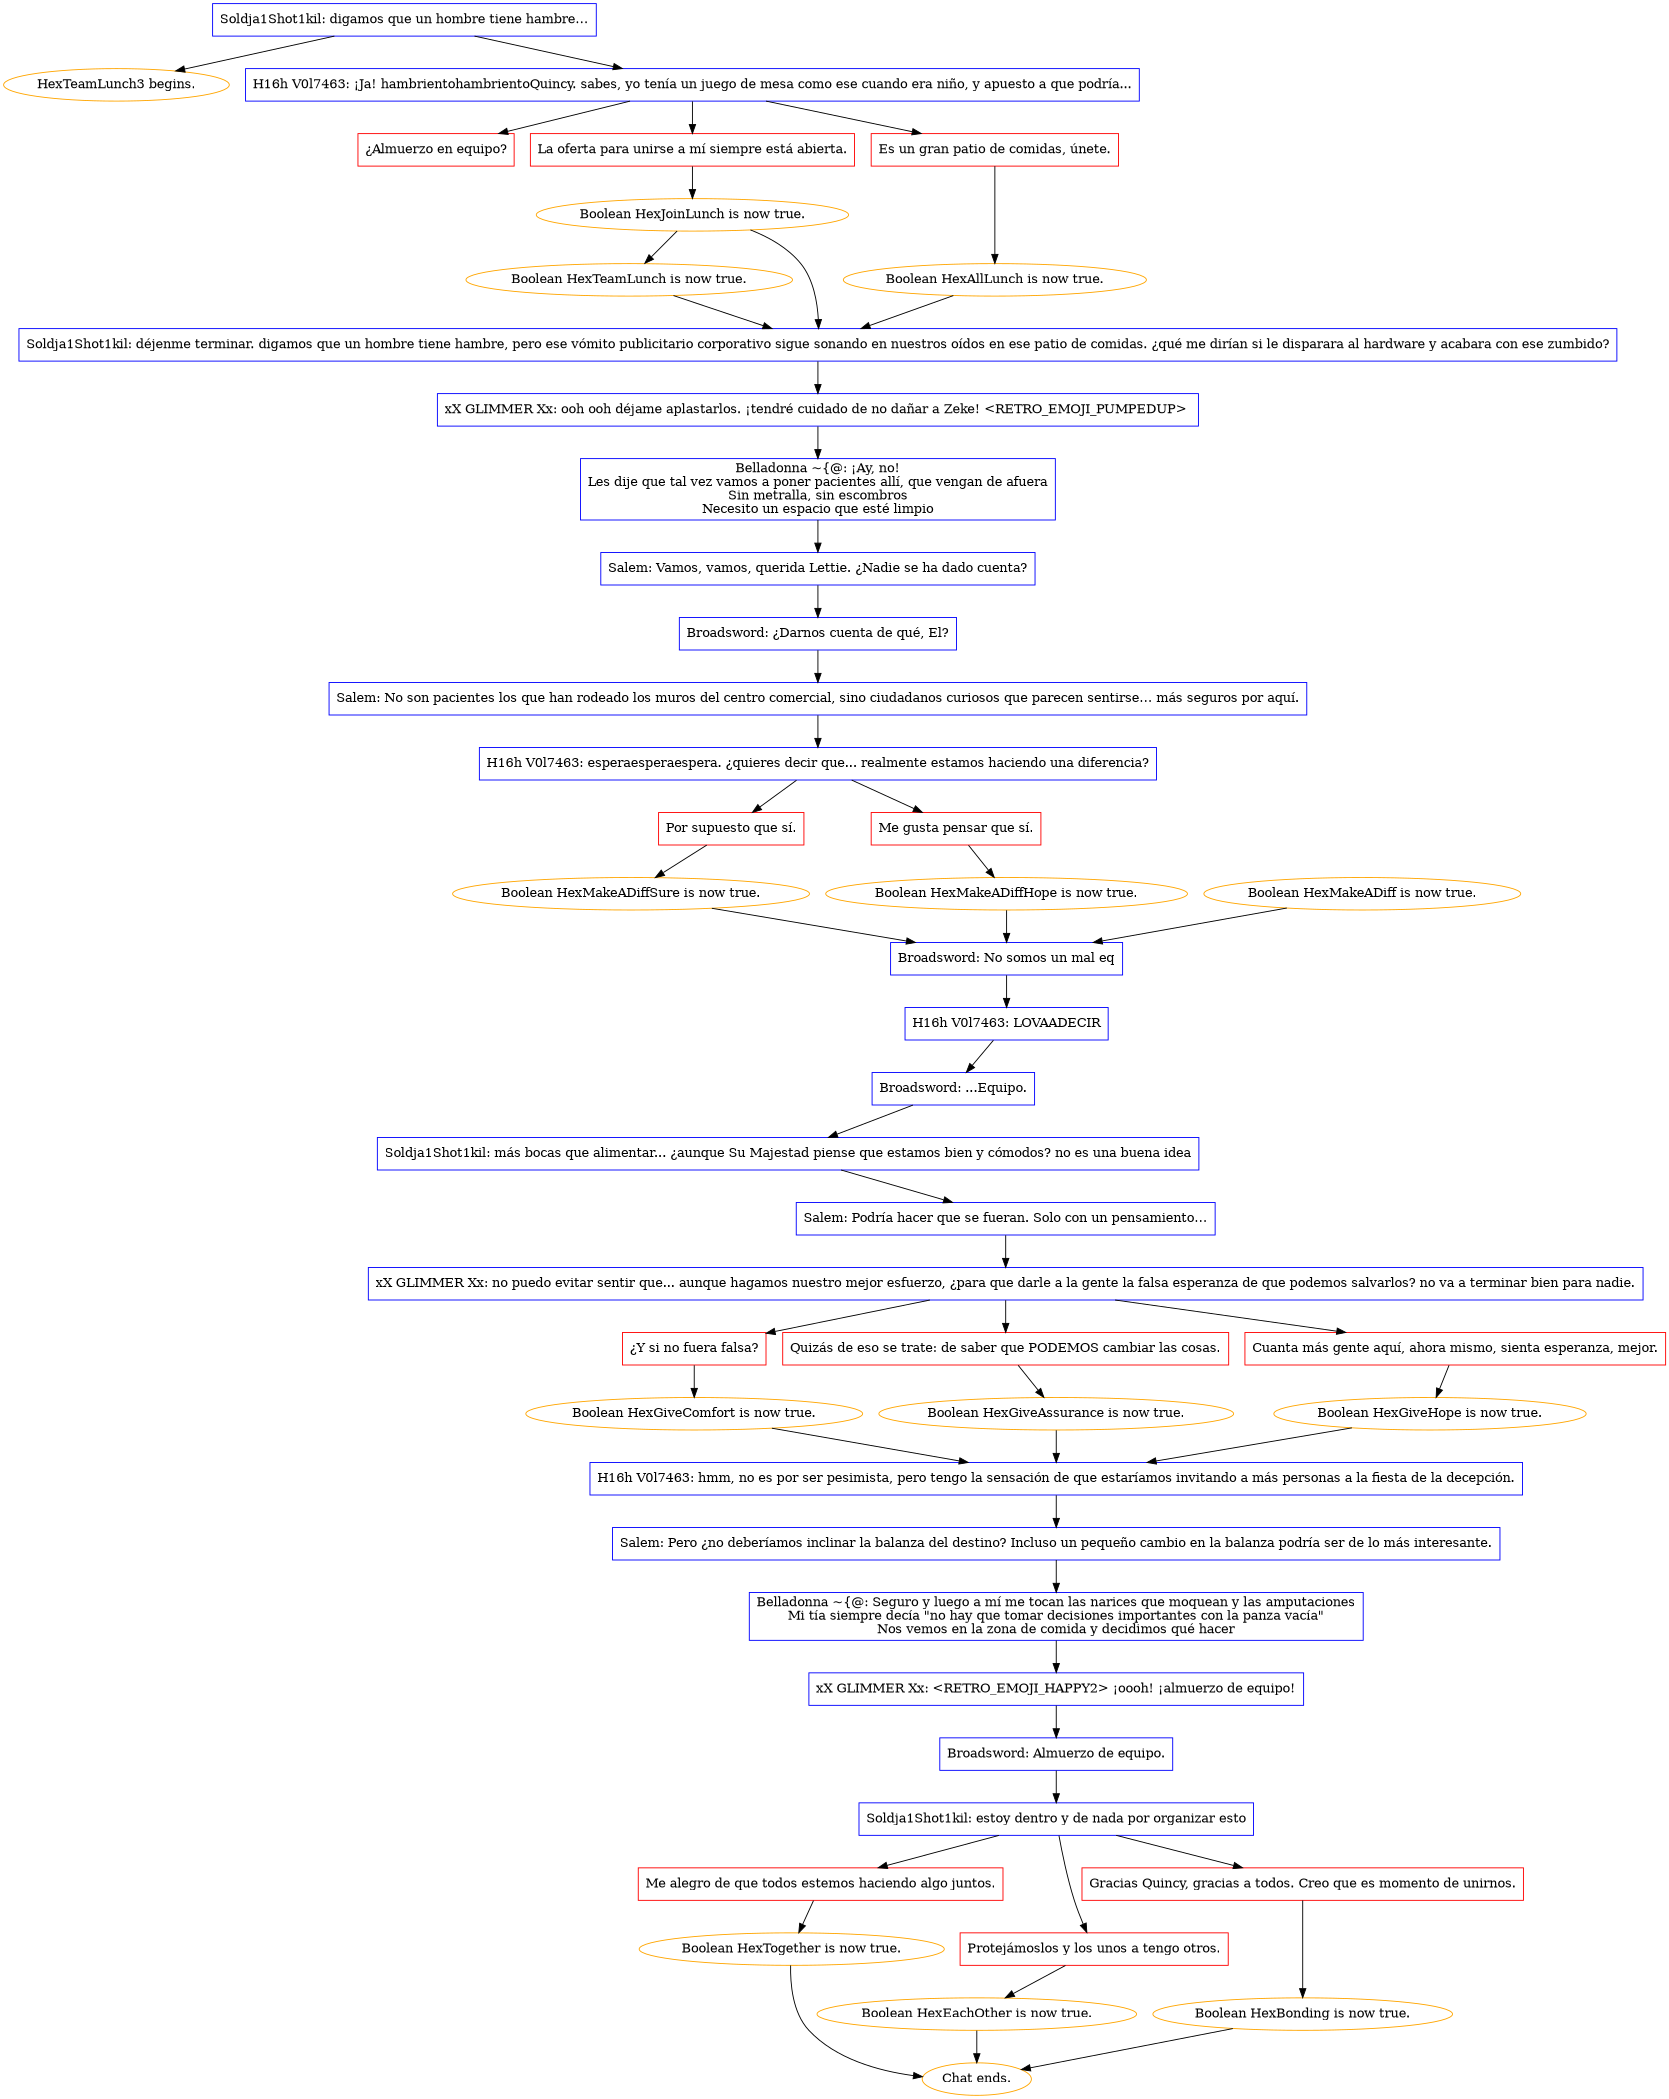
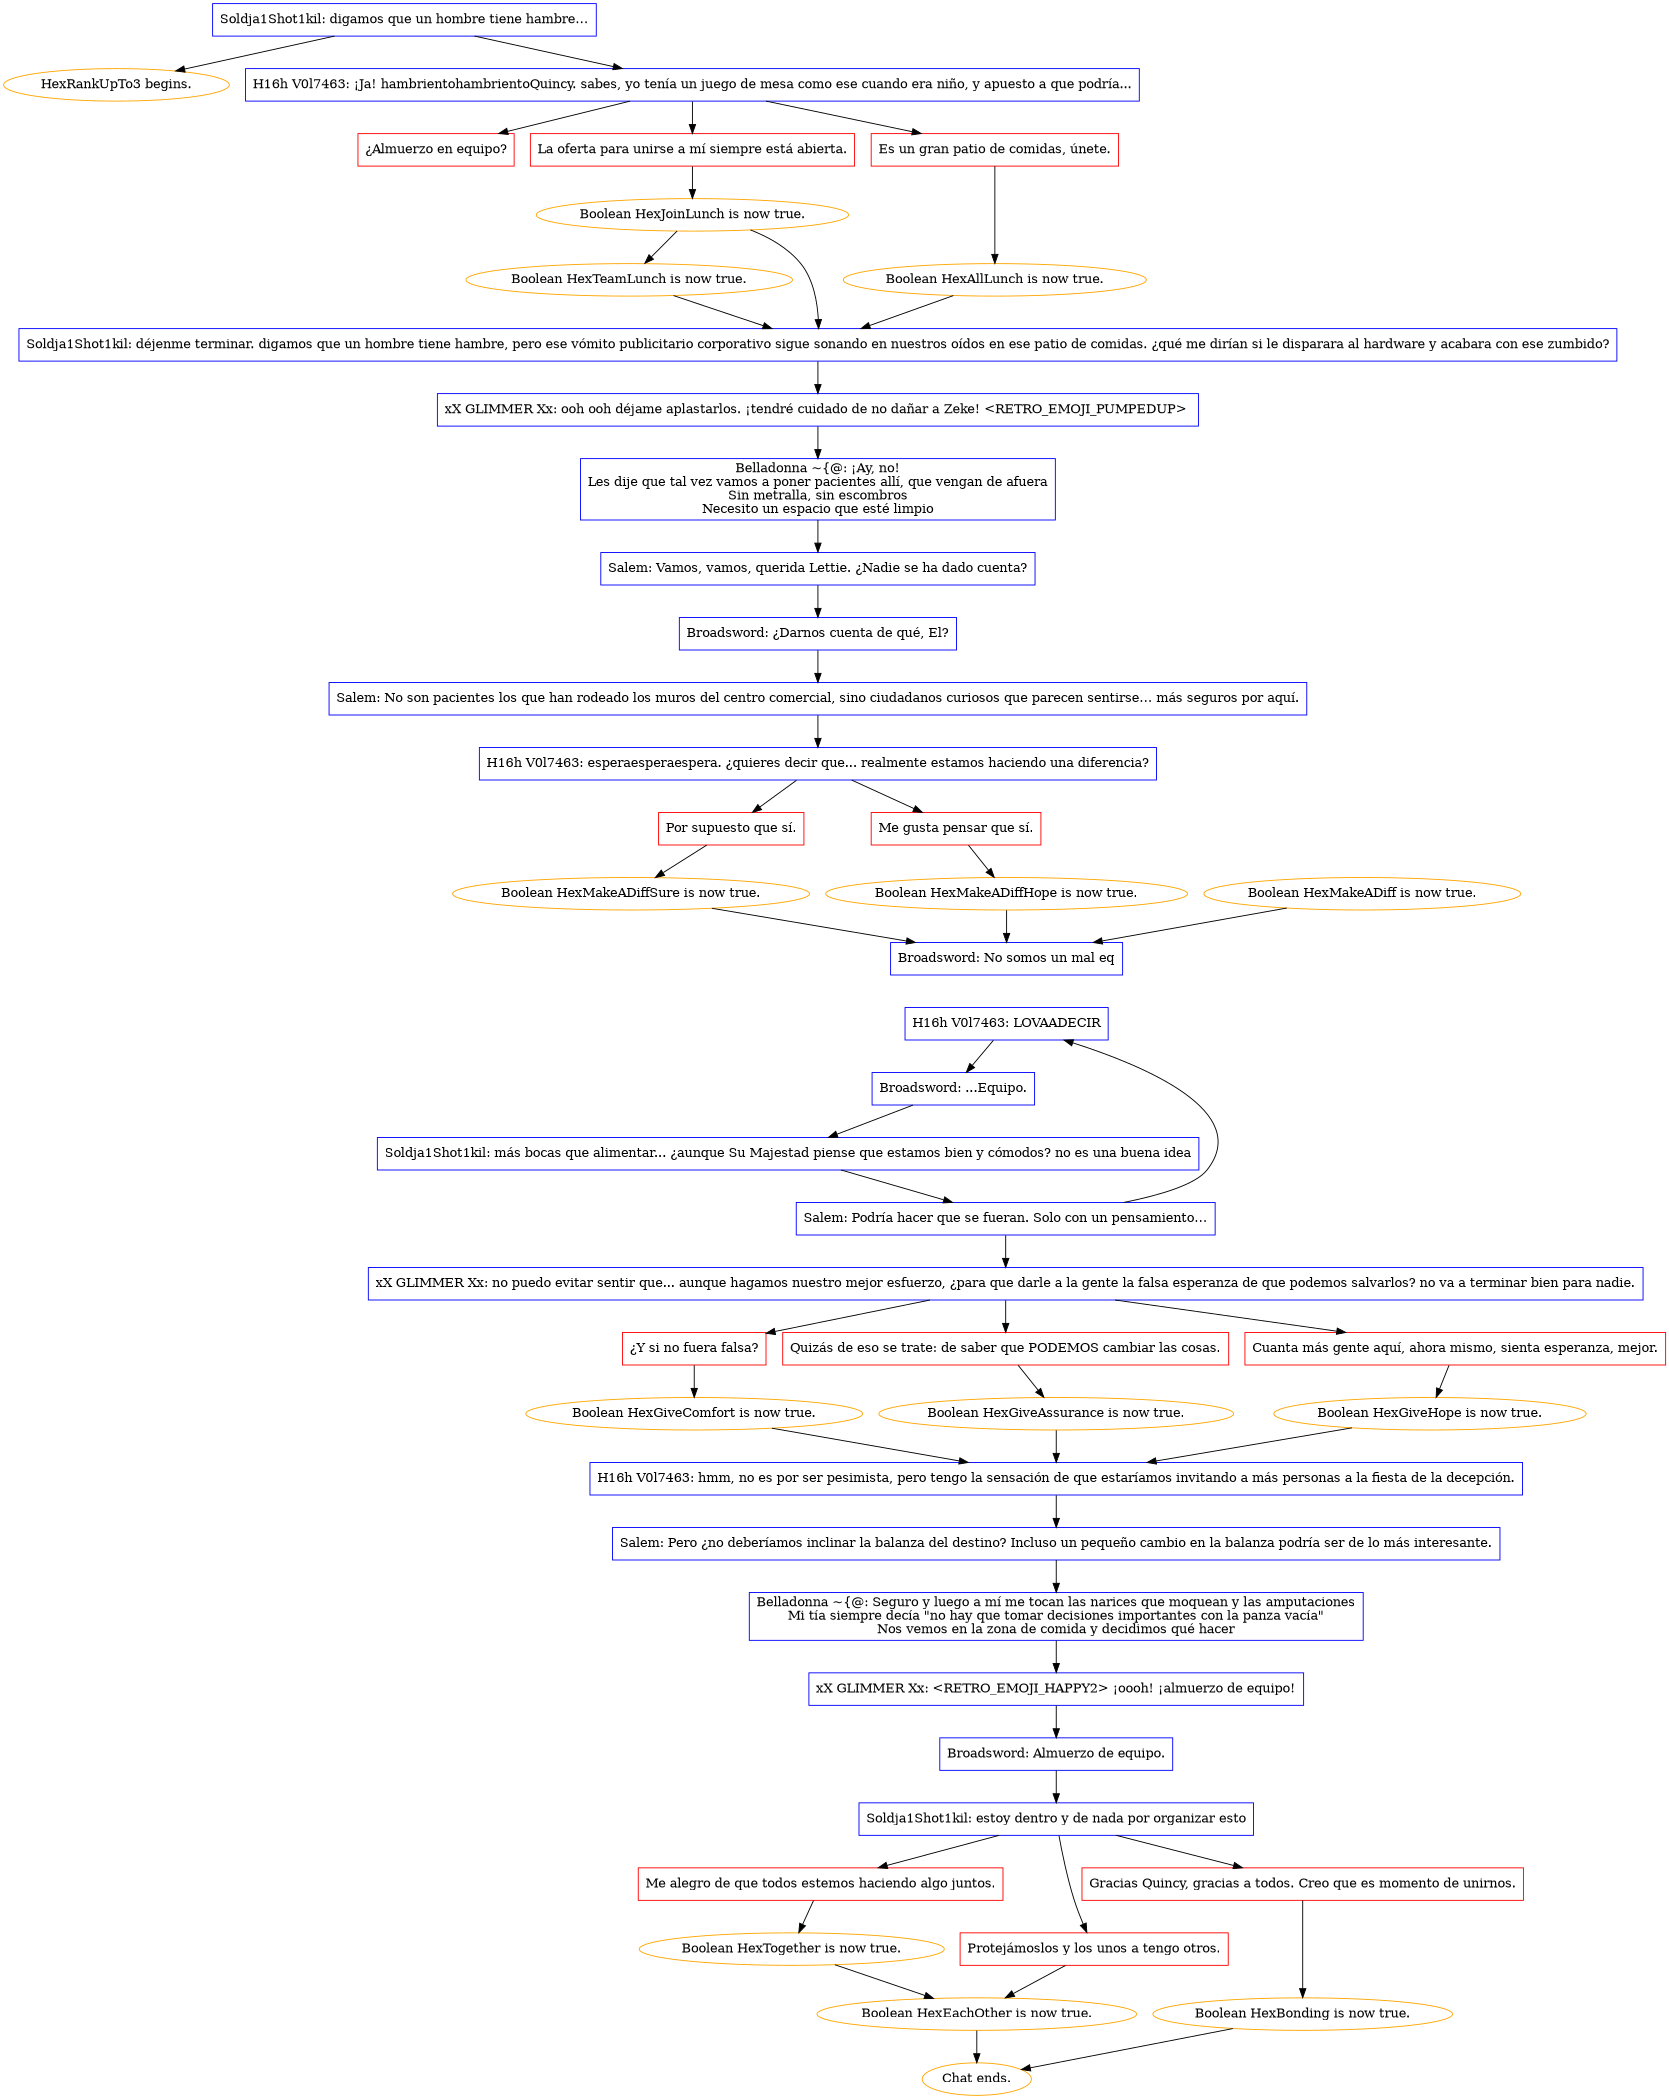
node "HexTeamLunch3 begins.": label "HexTeamLunch3 begins." -> "HexRankUpTo3 begins."
edge "Broadsword: No somos un mal eq" -> "H16h V0l7463: LOVAADECIR": now "Salem: Podría hacer que se fueran. Solo con un pensamiento…" -> "H16h V0l7463: LOVAADECIR"
edge "Boolean HexTogether is now true." -> "Chat ends.": now "Boolean HexTogether is now true." -> "Boolean HexEachOther is now true."
